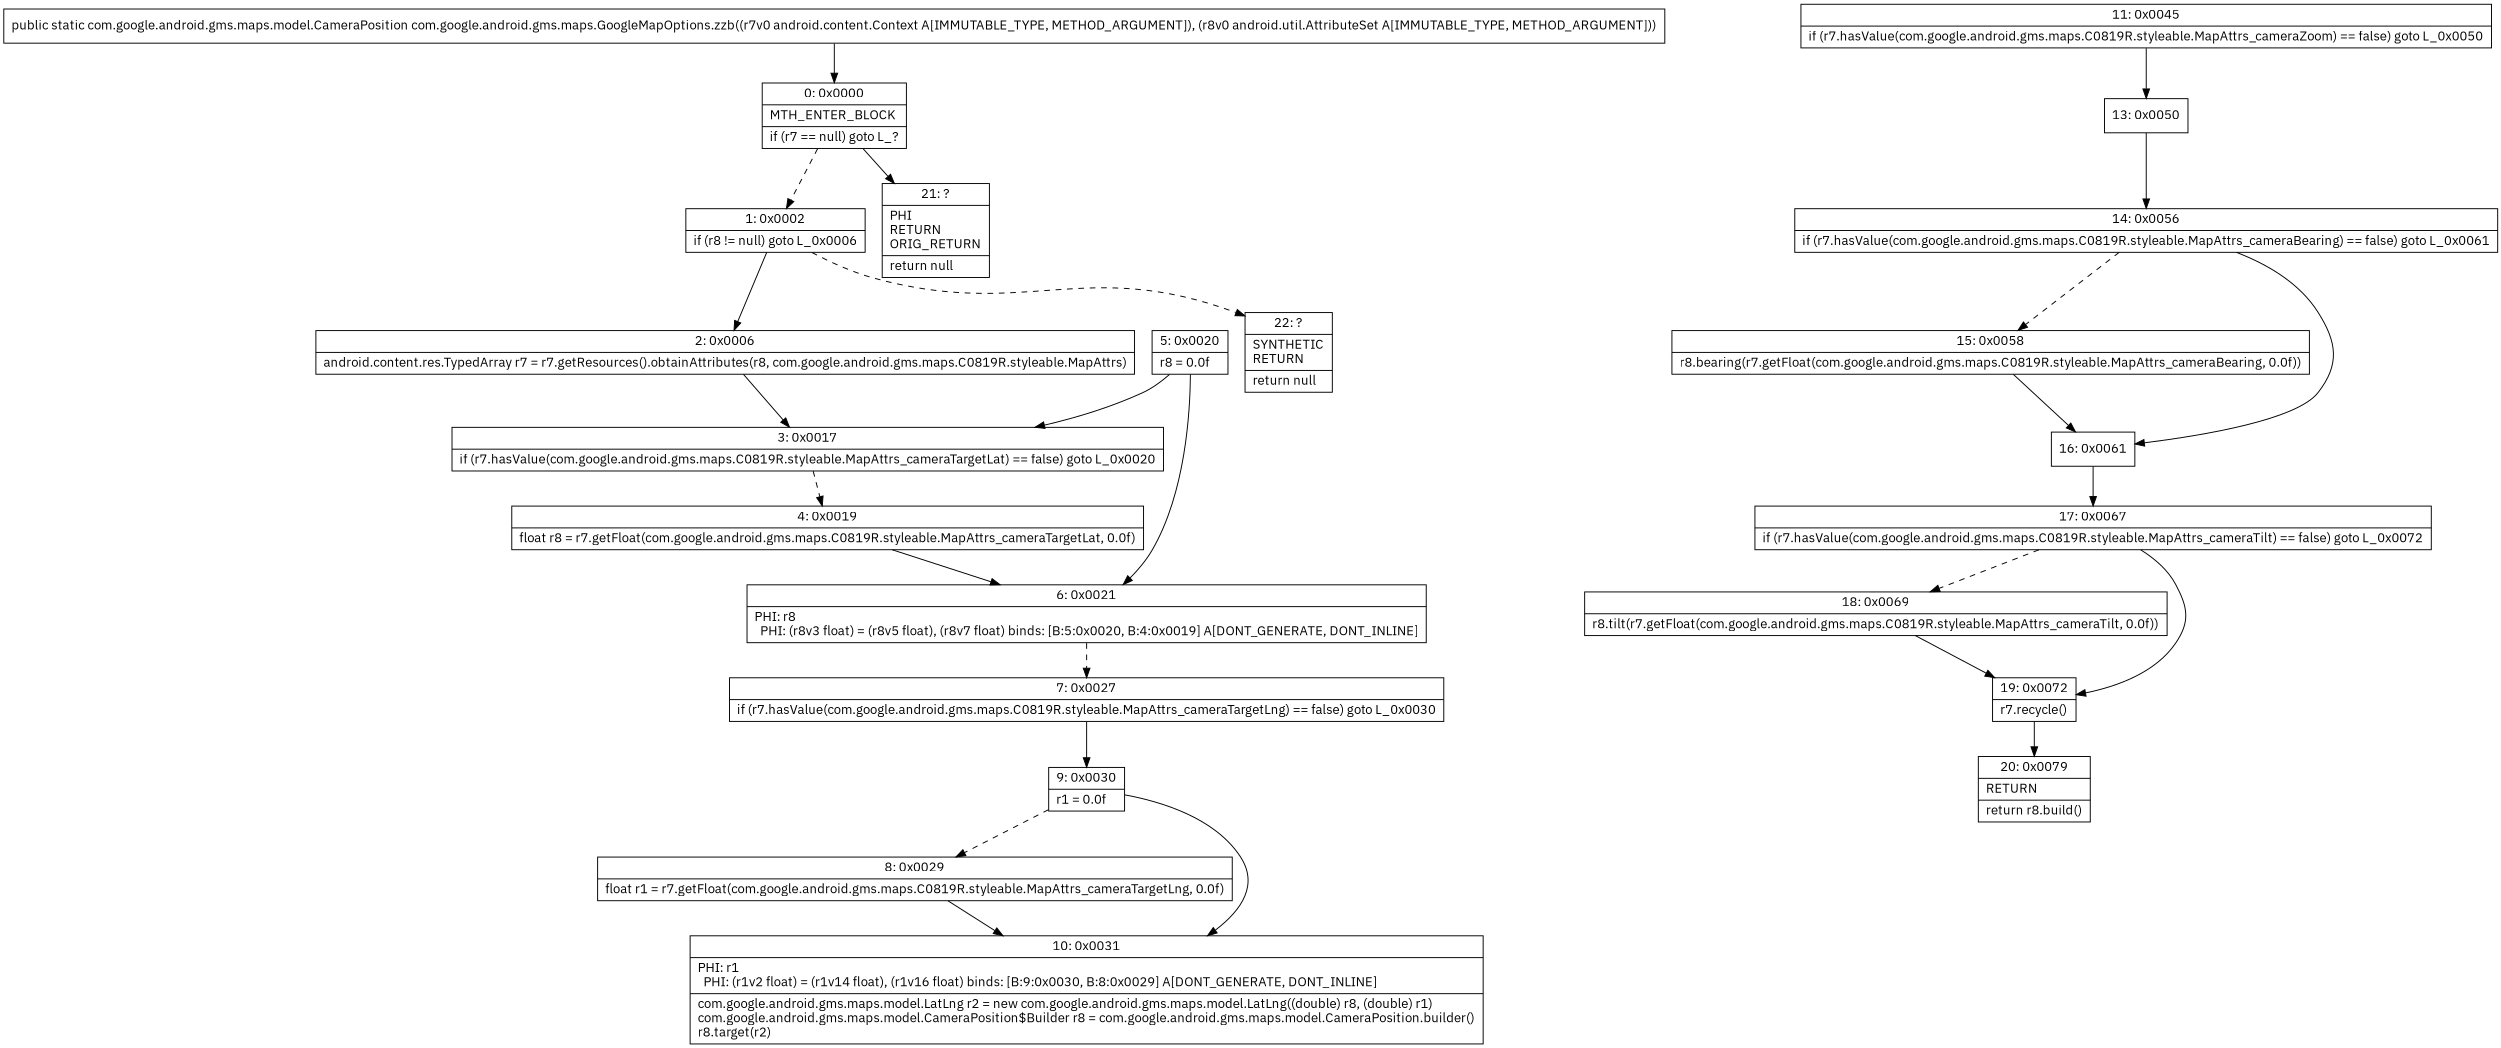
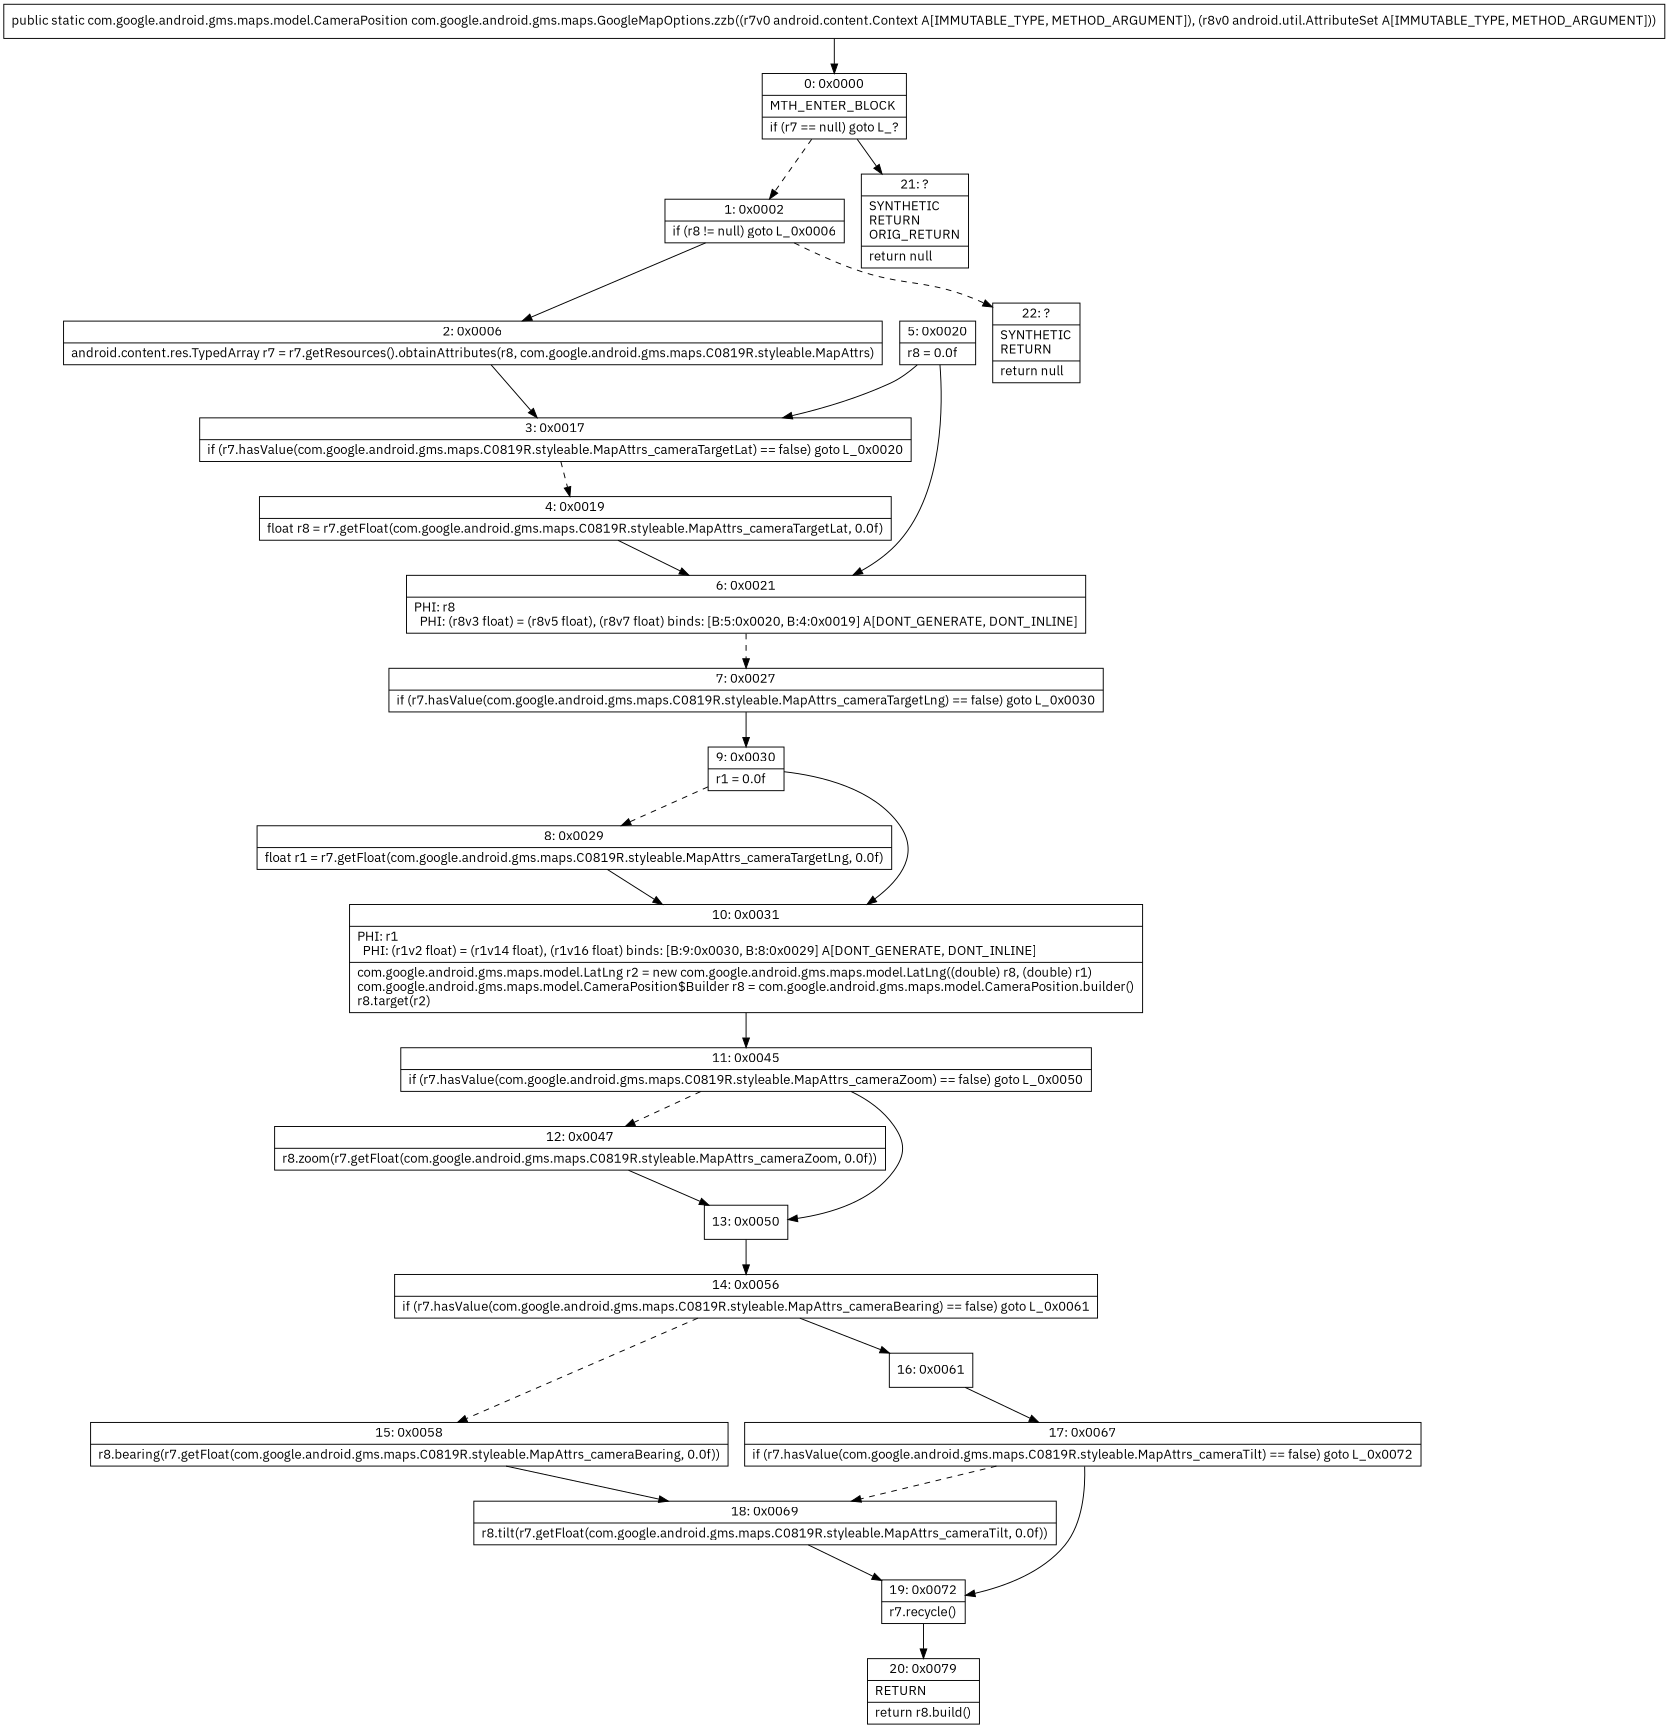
node "21: ?": text "PHI" -> "SYNTHETIC"
edge "15: 0x0058" -> "16: 0x0061": now "15: 0x0058" -> "18: 0x0069"
edge "10: 0x0031" -> "11: 0x0045": added
node "12: 0x0047": added
